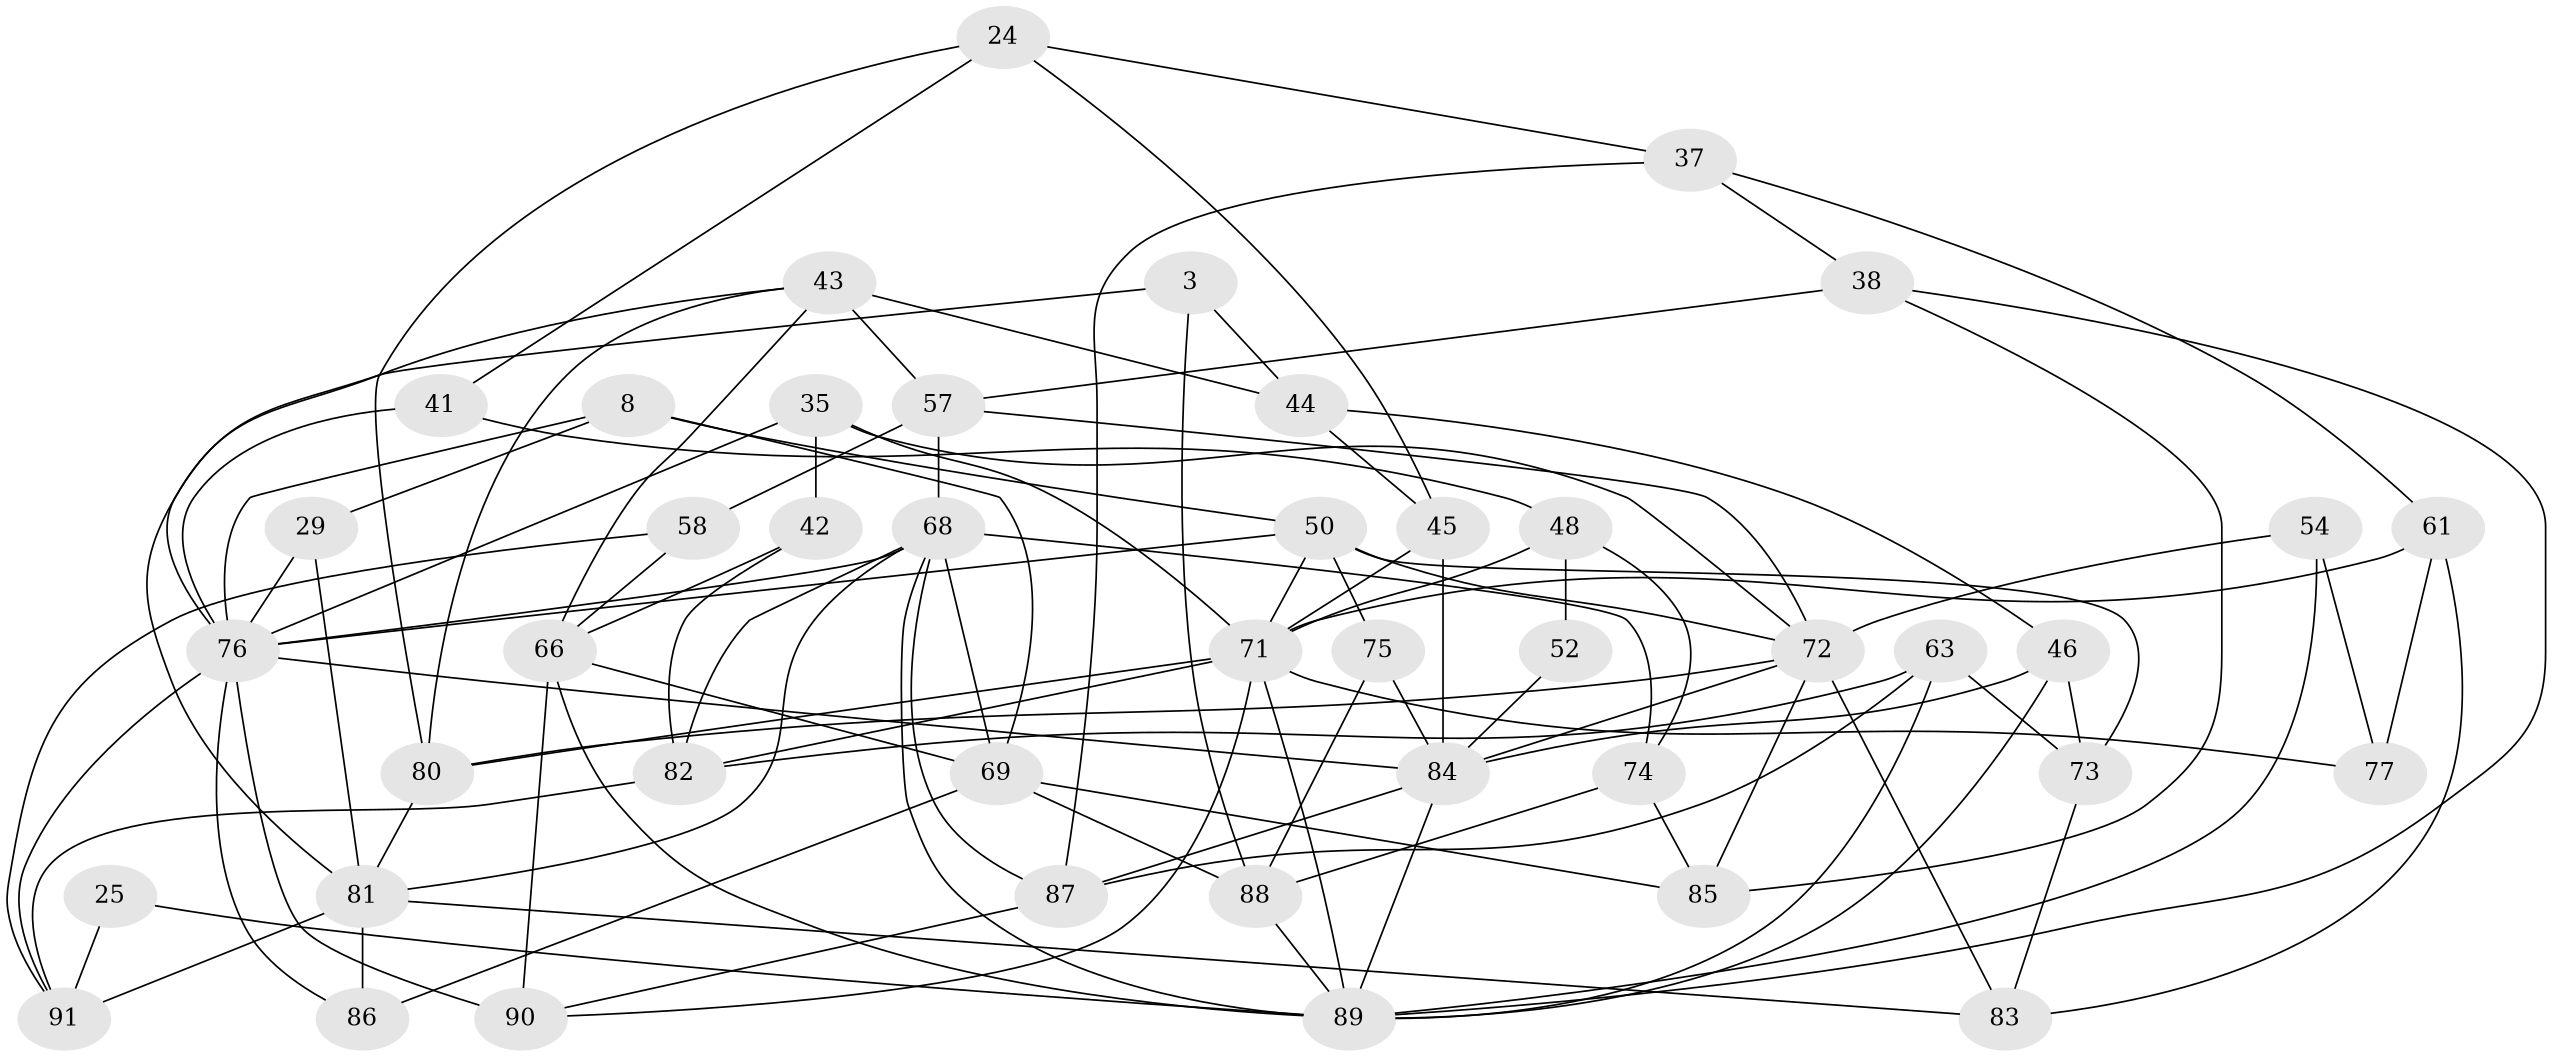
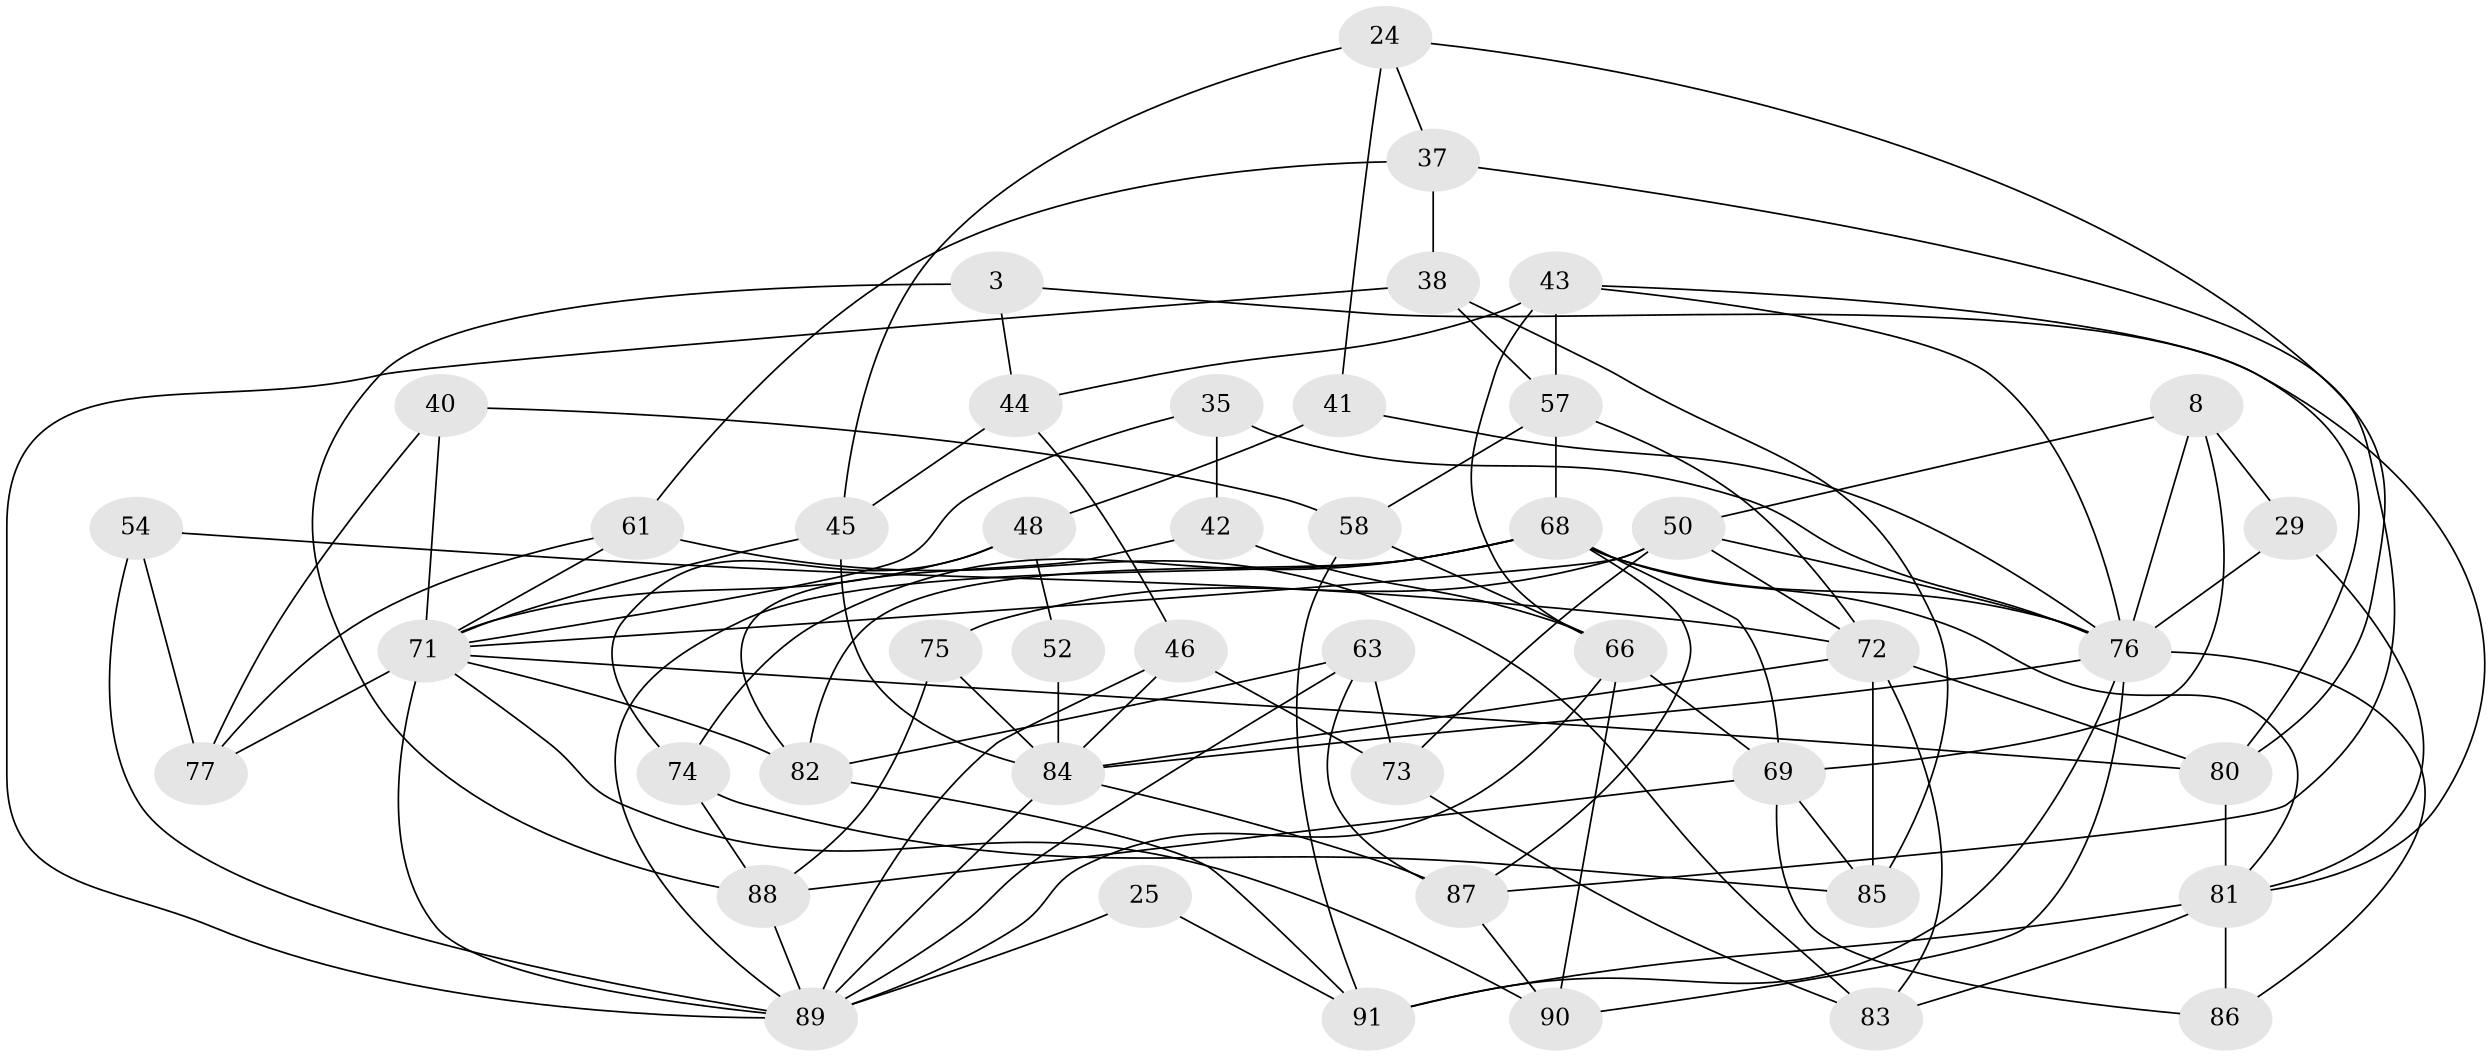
node "40": added
edge "35" -- "72": removed
